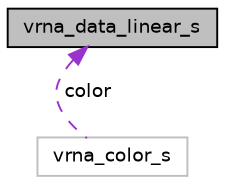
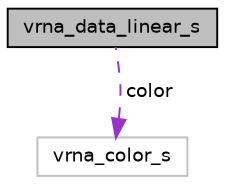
edge "vrna_color_s" -> "vrna_data_linear_s": reversed
